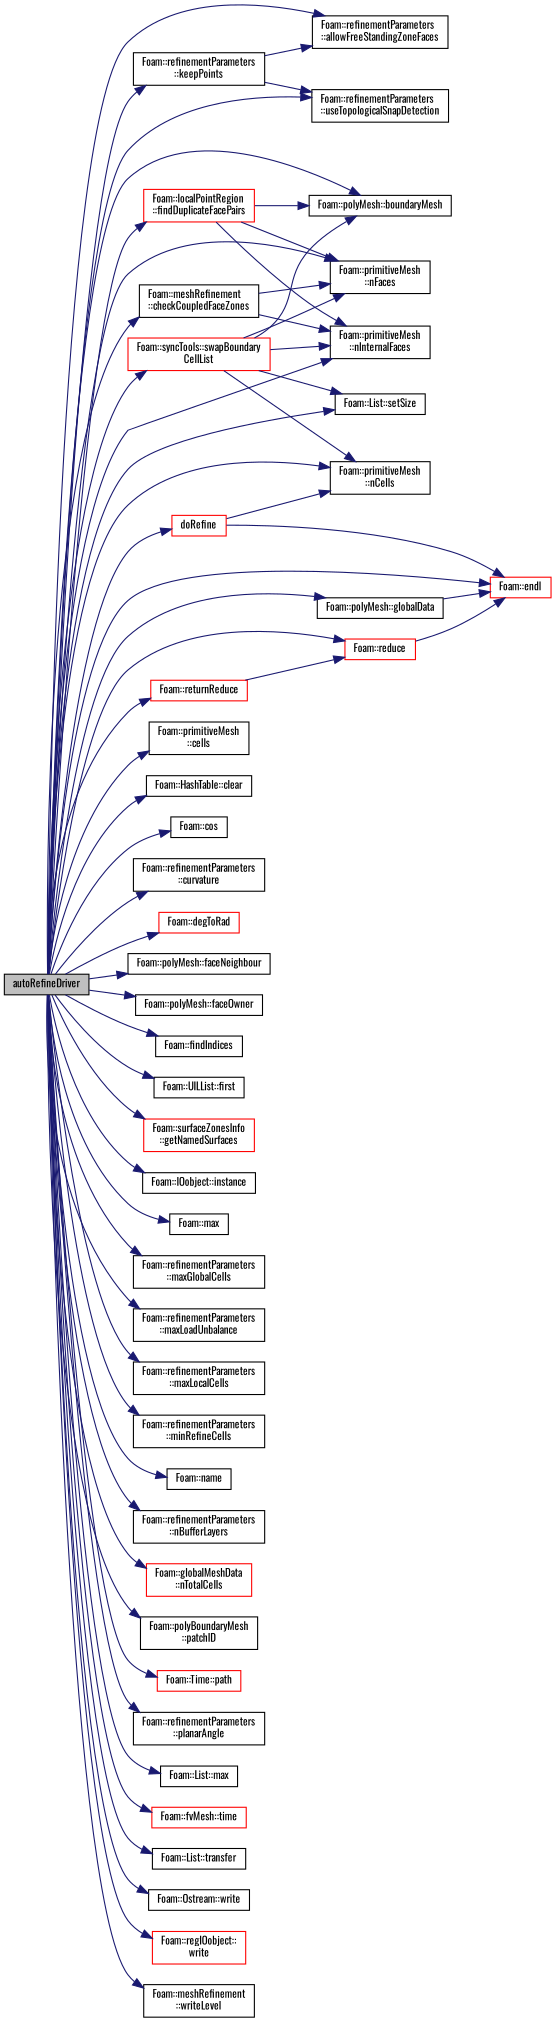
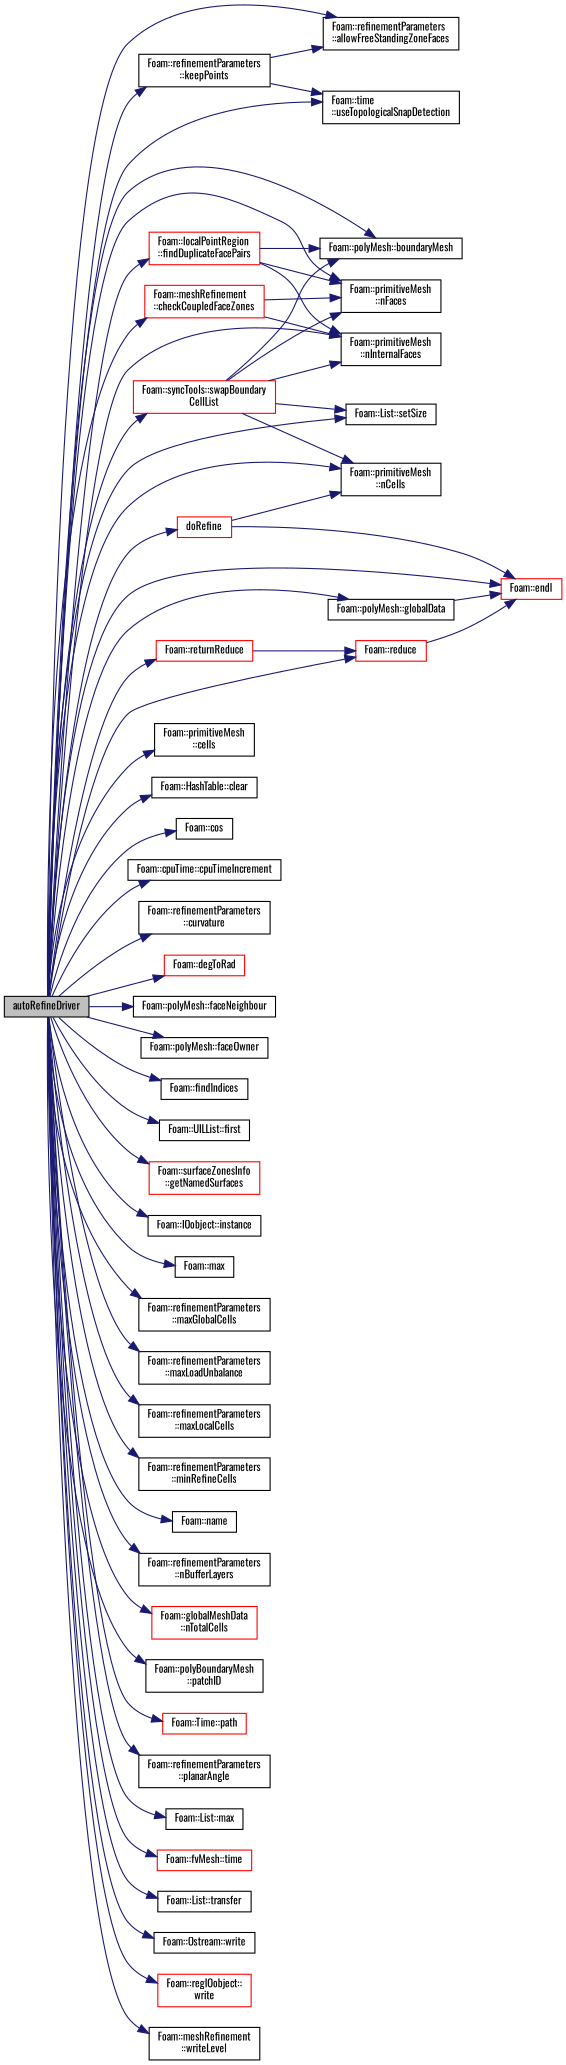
node "Foam::refinementParameters ::useTopologicalSnapDetection": label "Foam::refinementParameters ::useTopologicalSnapDetection" -> "Foam::time ::useTopologicalSnapDetection"
node "Foam::meshRefinement ::checkCoupledFaceZones": color black -> red
node "Foam::cpuTime::cpuTimeIncrement": added
